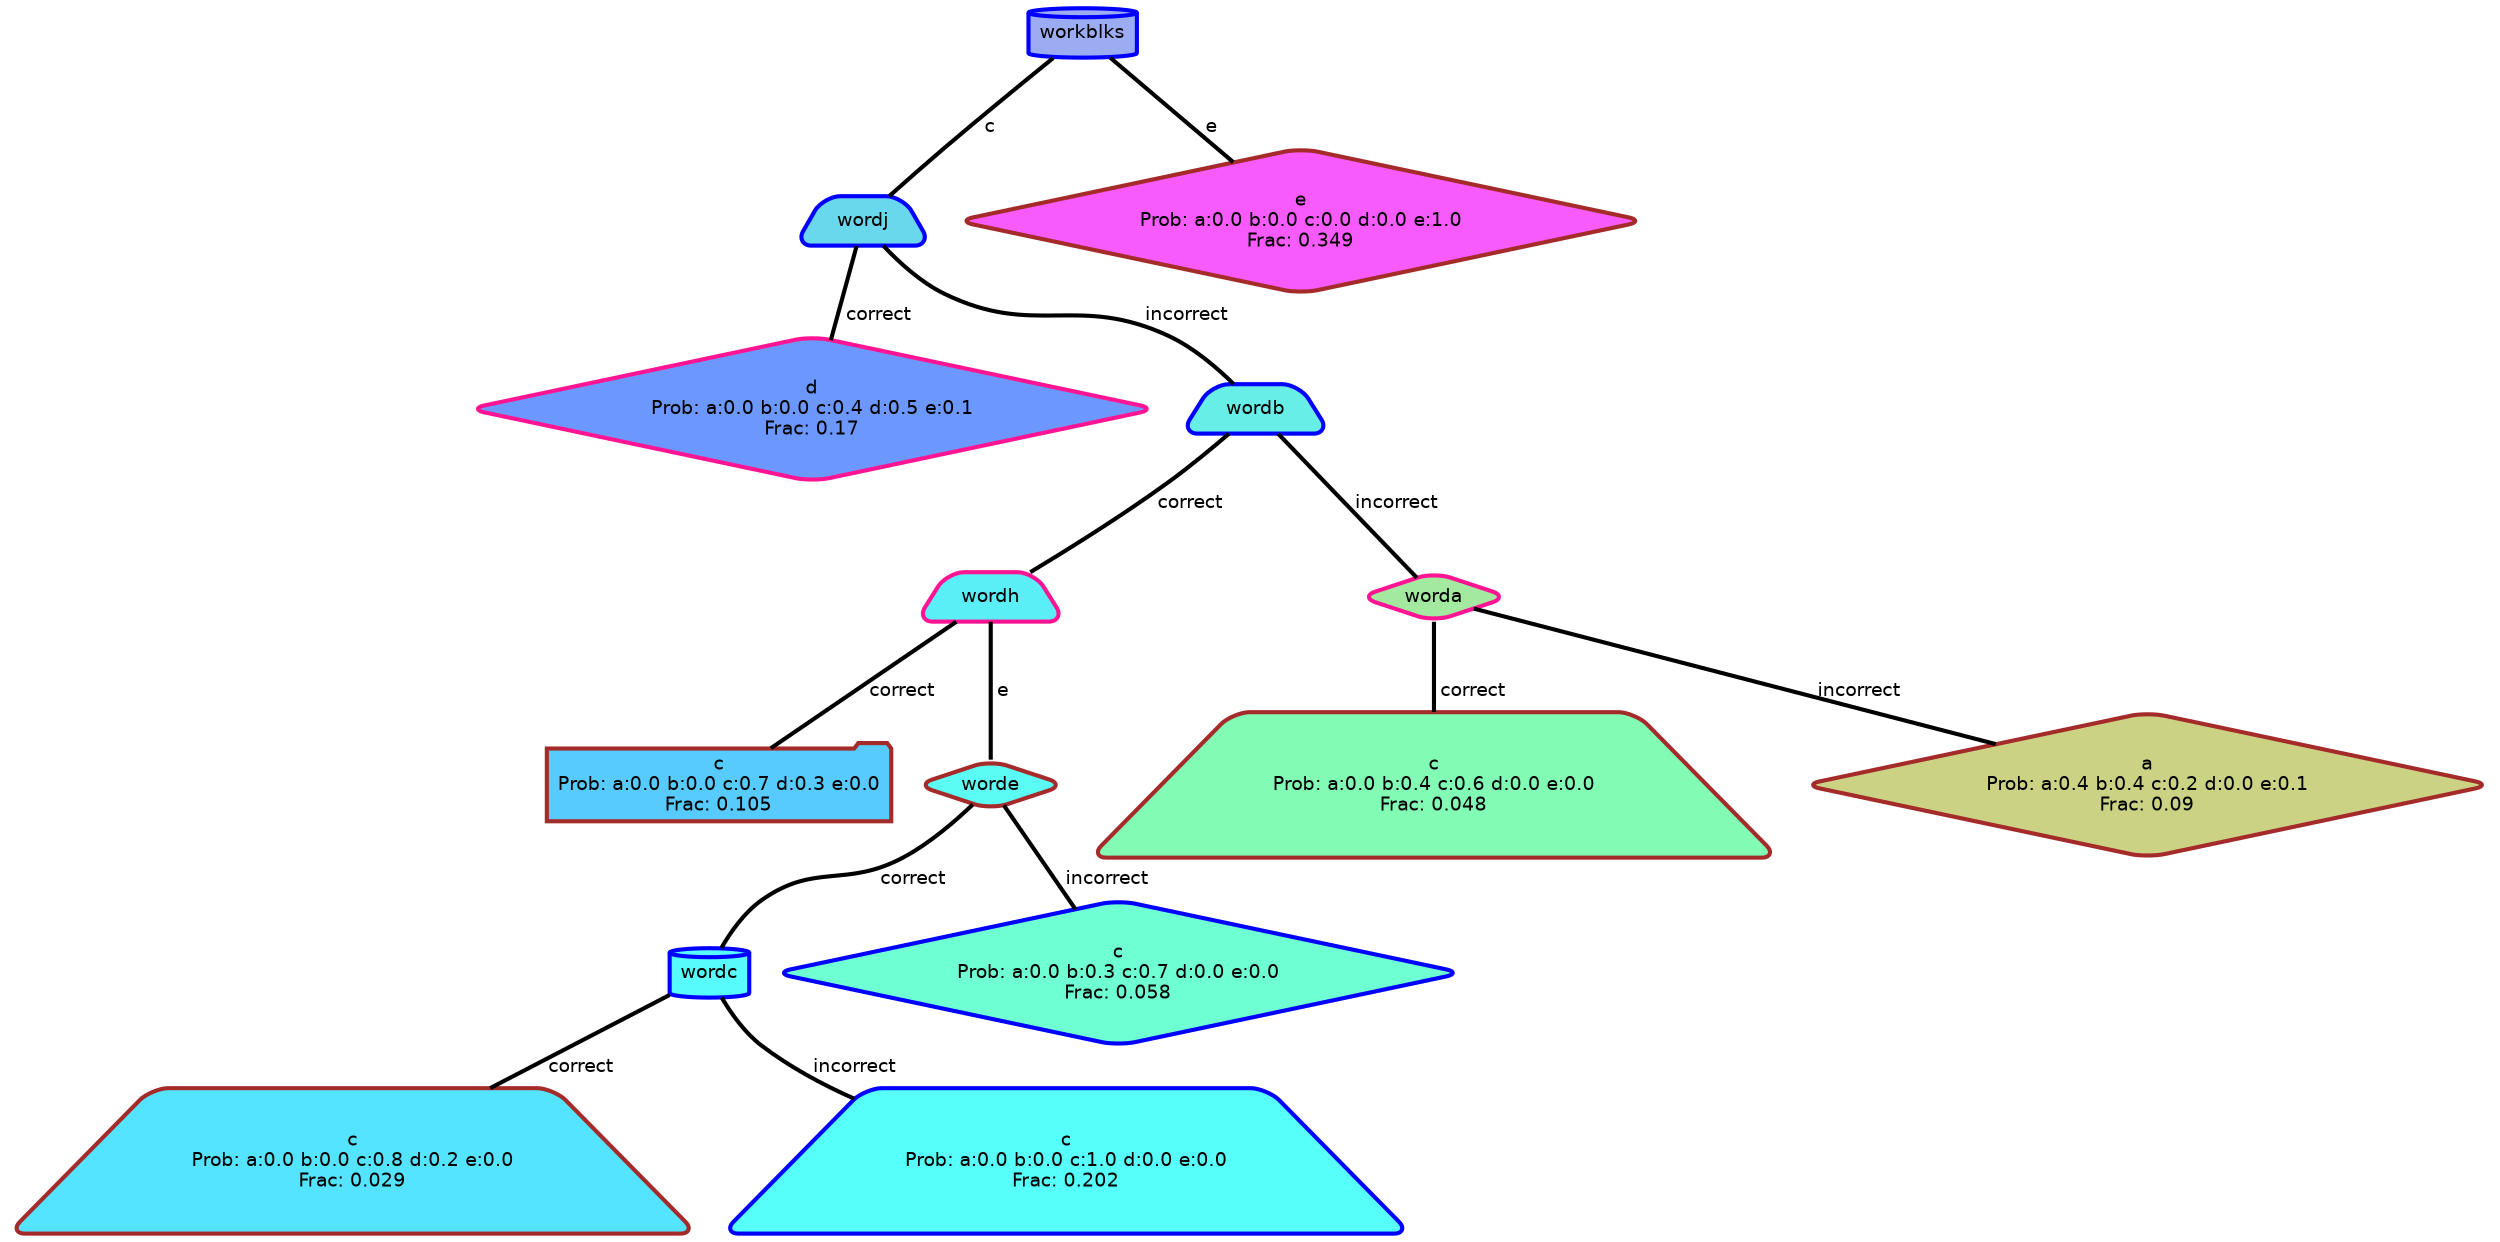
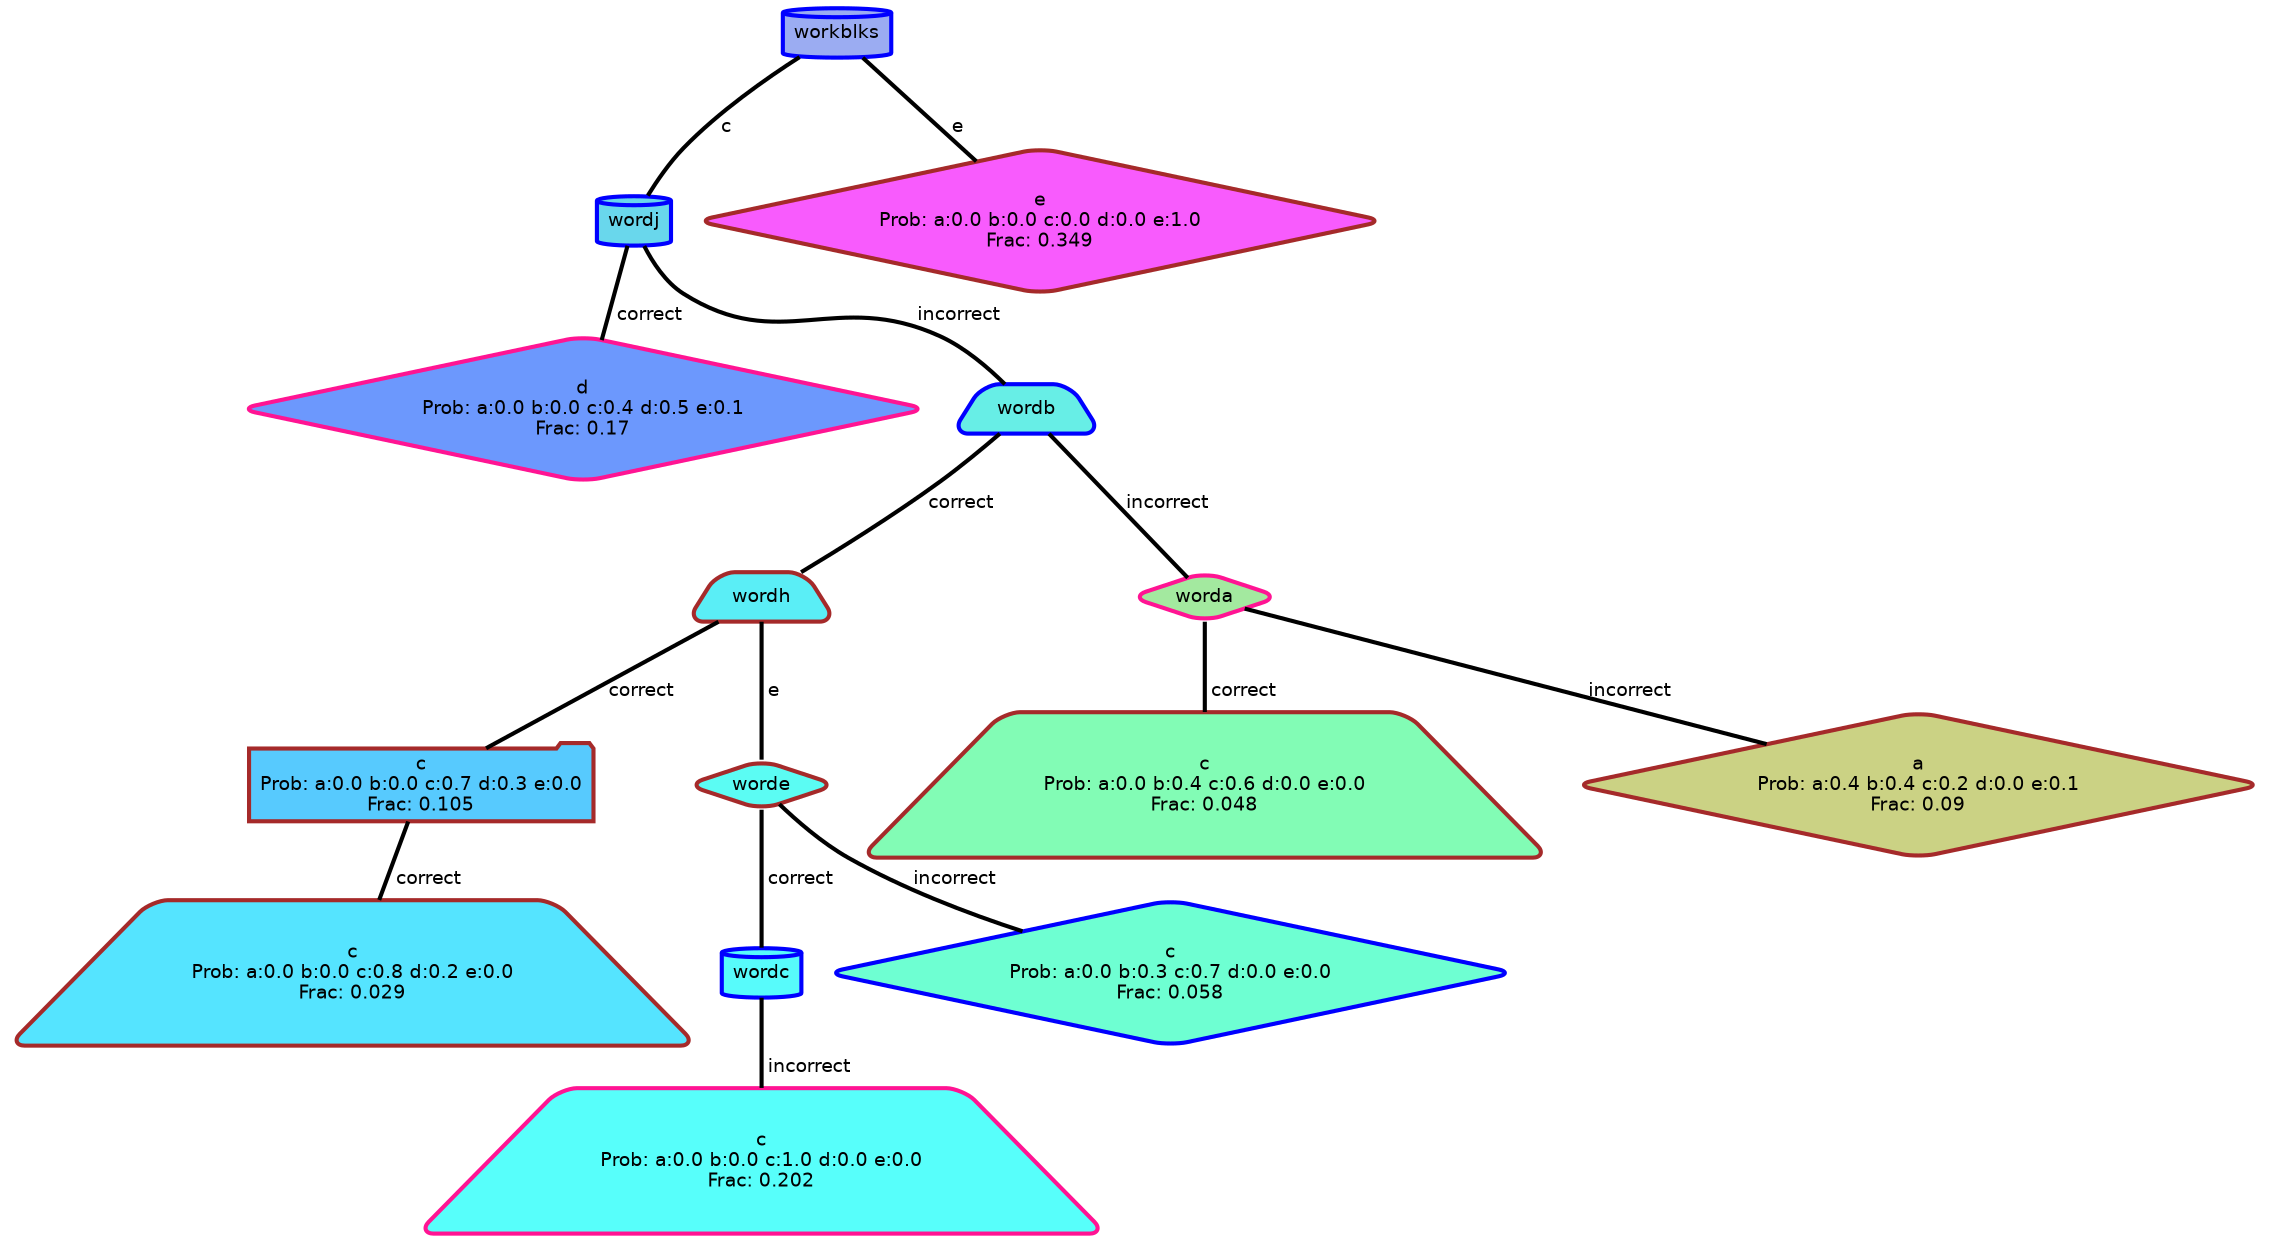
node "wordj": shape trapezium -> cylinder
node "wordh": color deeppink -> brown
edge "wordc" -- "c Prob: a:0.0 b:0.0 c:0.8 d:0.2 e:0.0 Frac: 0.029": now "c Prob: a:0.0 b:0.0 c:0.7 d:0.3 e:0.0 Frac: 0.105" -- "c Prob: a:0.0 b:0.0 c:0.8 d:0.2 e:0.0 Frac: 0.029"
node "c Prob: a:0.0 b:0.0 c:1.0 d:0.0 e:0.0 Frac: 0.202": color blue -> deeppink
